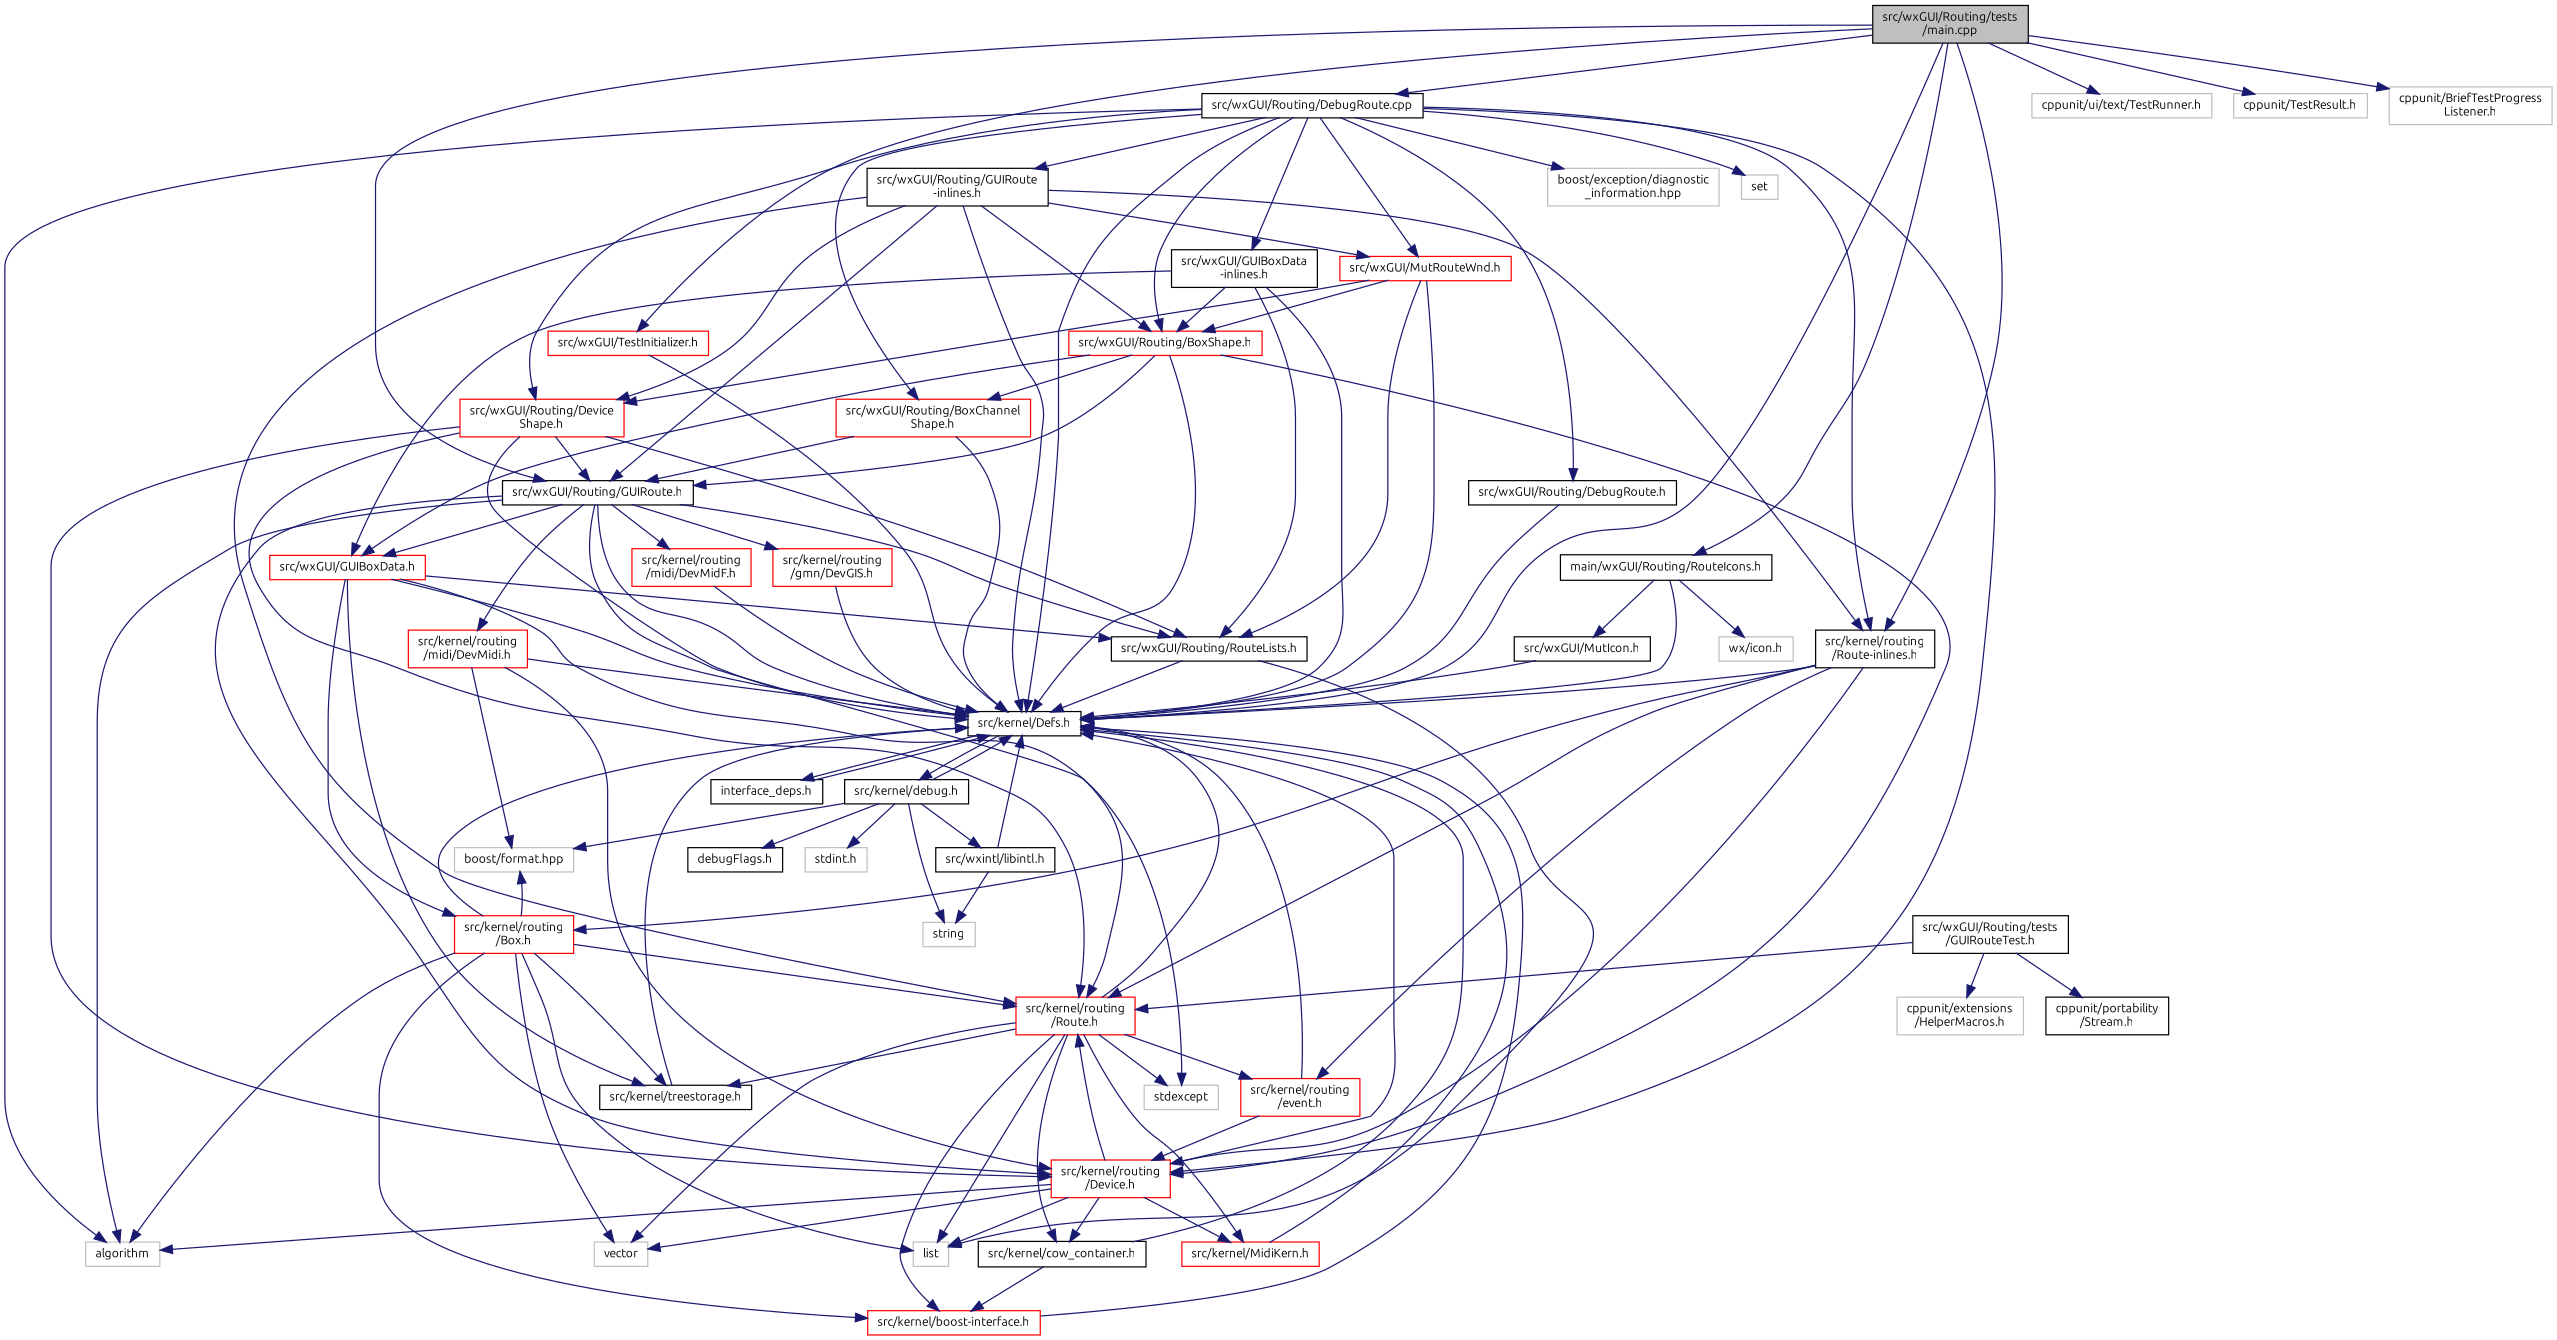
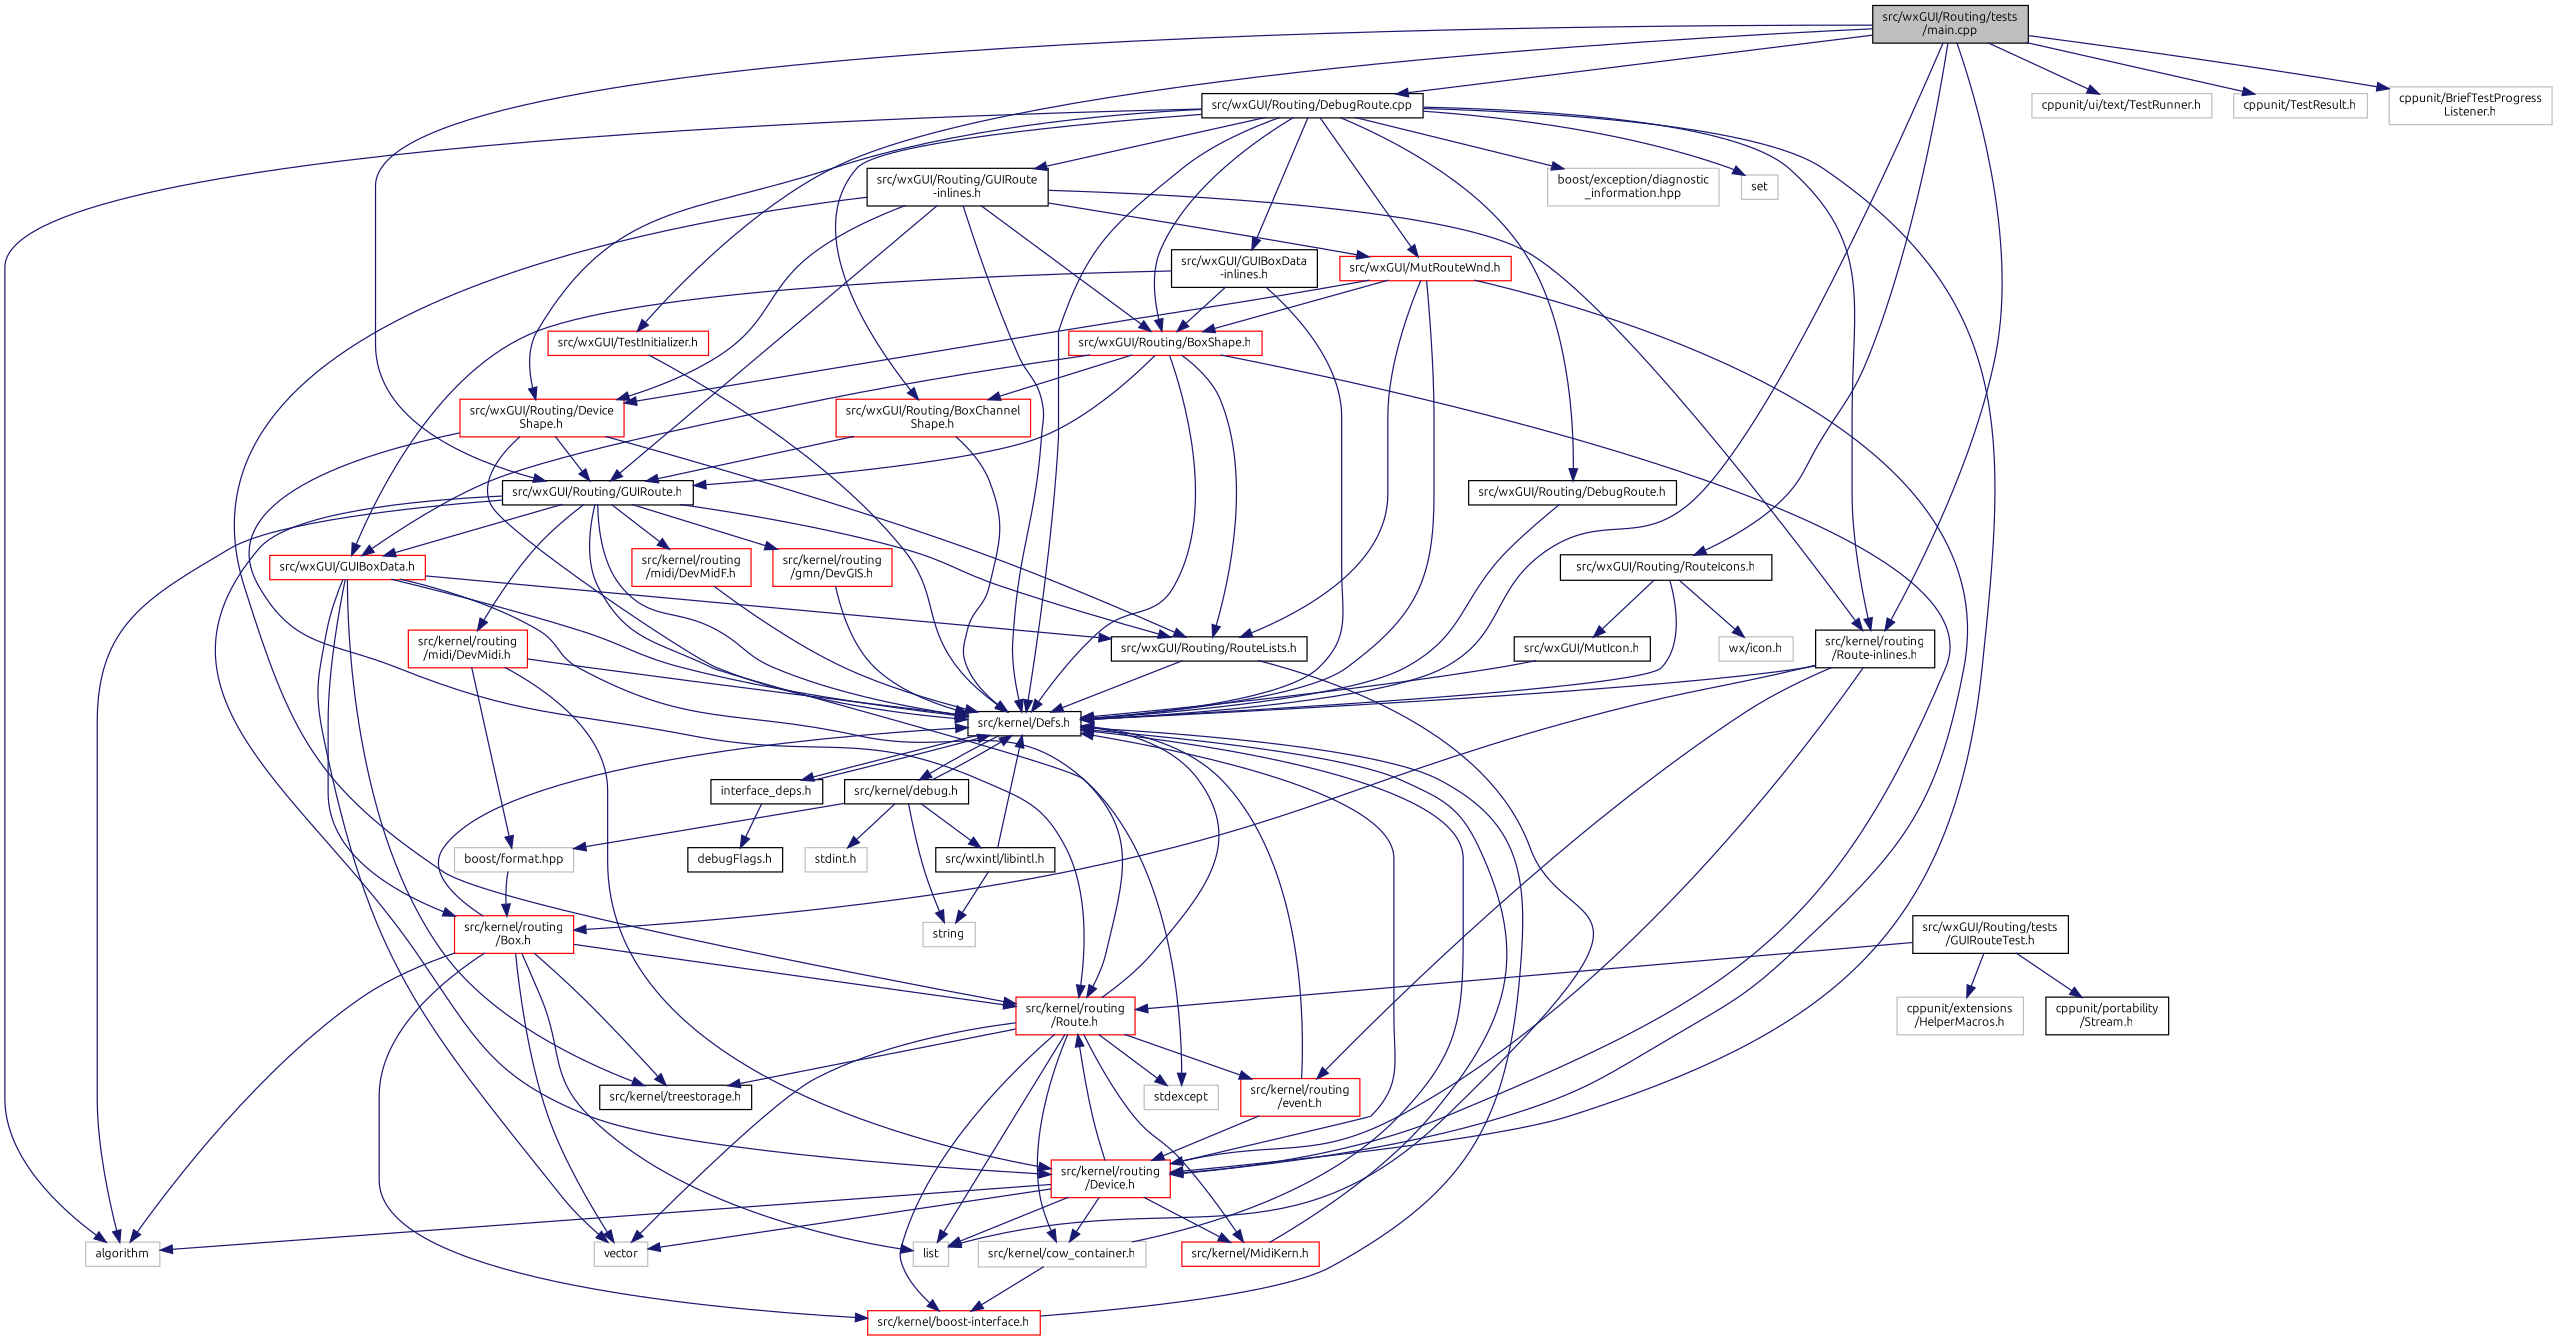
edge "src/wxGUI/GUIBoxData -inlines.h" -> "src/wxGUI/Routing/RouteLists.h": now "src/wxGUI/Routing/BoxShape.h" -> "src/wxGUI/Routing/RouteLists.h"
node "main/wxGUI/Routing/RouteIcons.h": label "main/wxGUI/Routing/RouteIcons.h" -> "src/wxGUI/Routing/RouteIcons.h"
edge "src/kernel/treestorage.h" -> "src/kernel/Defs.h": removed
edge "src/kernel/debug.h" -> "debugFlags.h": now "interface_deps.h" -> "debugFlags.h"
edge "src/kernel/routing /Route-inlines.h" -> "src/kernel/routing /Route.h": removed
edge "src/kernel/routing /Box.h" -> "boost/format.hpp": reversed
edge "src/wxGUI/GUIBoxData.h" -> "vector": added
edge "src/wxGUI/Routing/Device Shape.h" -> "src/kernel/routing /Device.h": now "src/wxGUI/MutRouteWnd.h" -> "src/kernel/routing /Device.h"
node "src/kernel/cow_container.h": color black -> grey75
